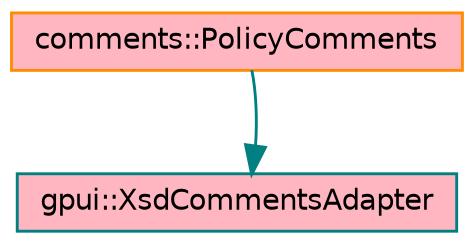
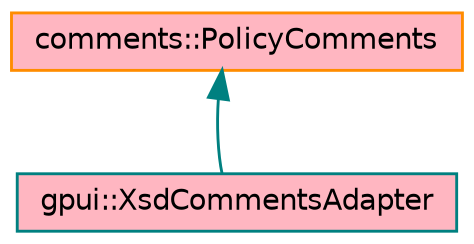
edge "comments::PolicyComments" -> "gpui::XsdCommentsAdapter": reversed
